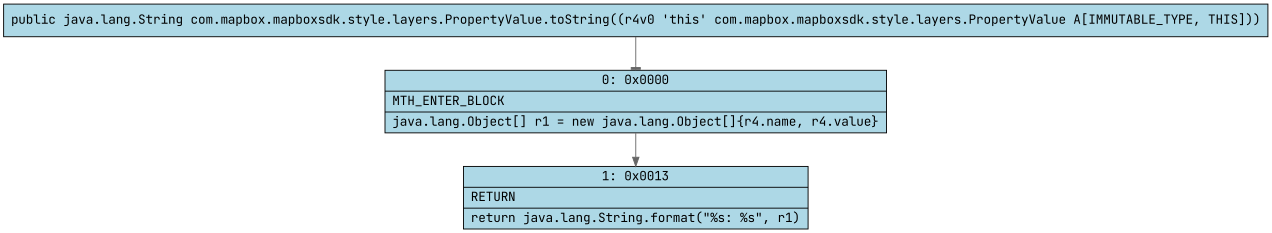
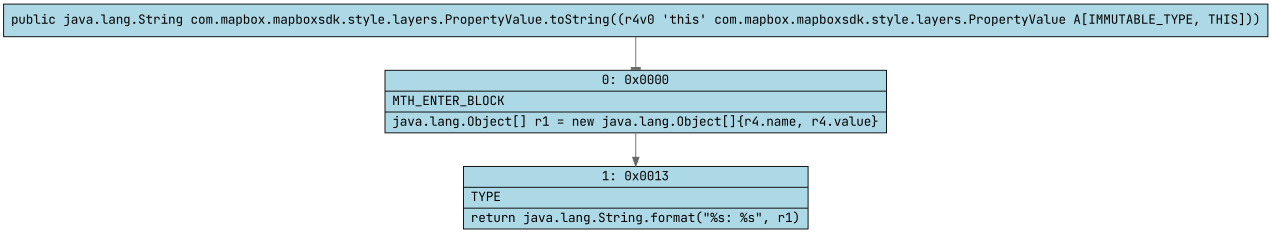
node "1: 0x0013": text "RETURN" -> "TYPE"
